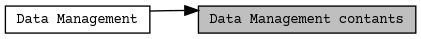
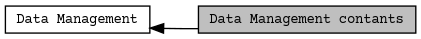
edge "Data Management" -> "Data Management contants": reversed
